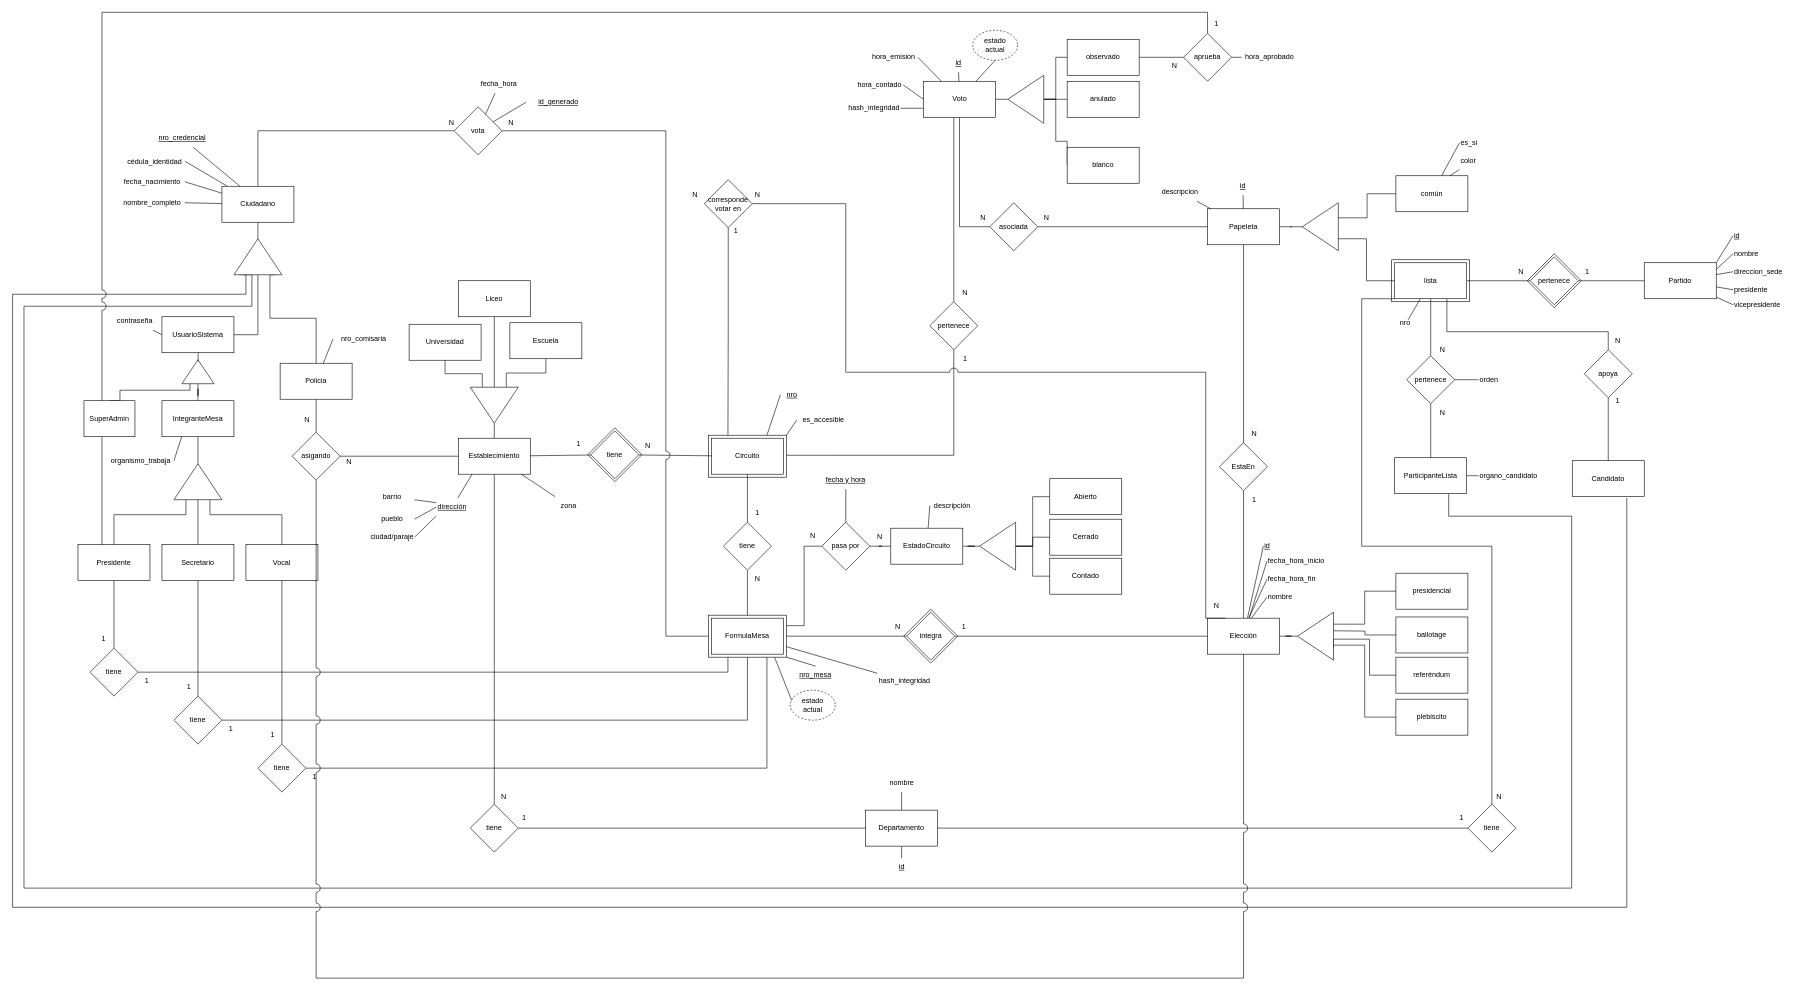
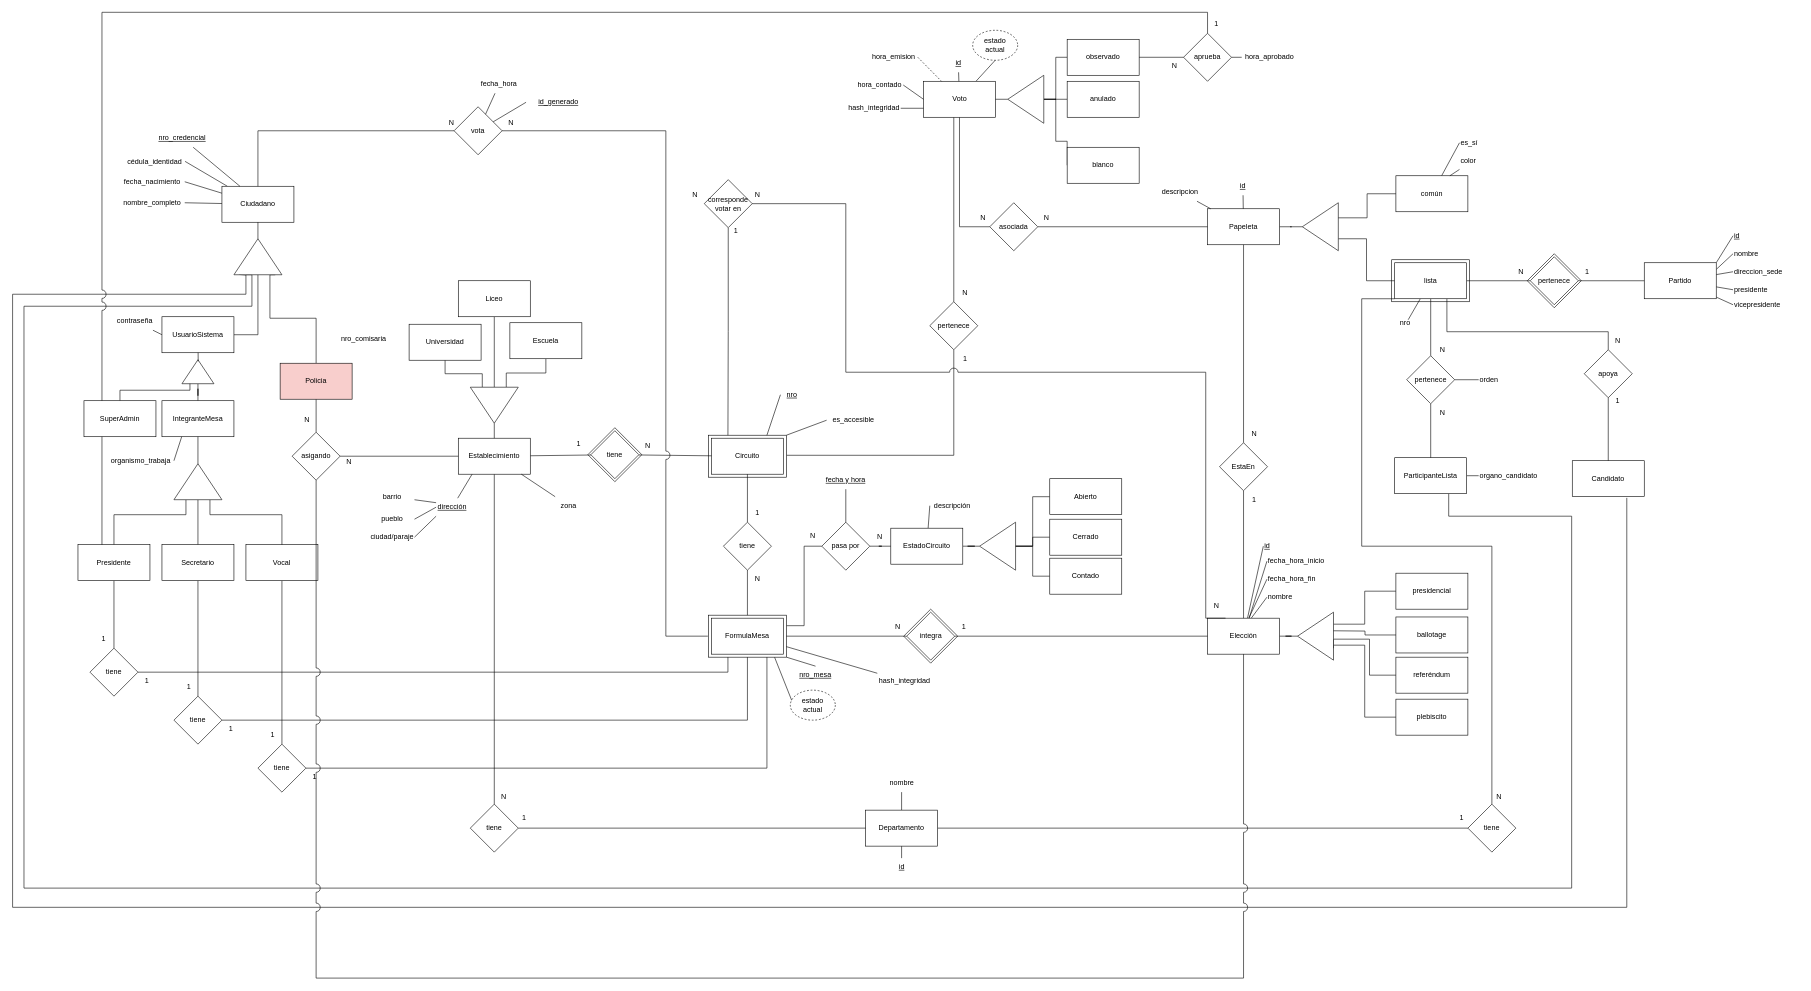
edge "hora_emision" -- "Voto": style solid -> dashed
edge "nro_comisaria" -- "Policia": removed
node "Policia": fillcolor #ffffff -> #f8cecc
node "SuperAdmin": size 51x36 -> 72x36
node "es_accesible": moved (824, 420) -> (854, 420)
